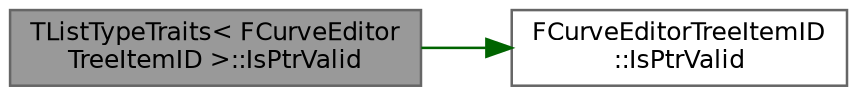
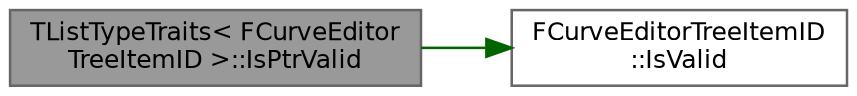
node "FCurveEditorTreeItemID ::IsPtrValid": label "FCurveEditorTreeItemID ::IsPtrValid" -> "FCurveEditorTreeItemID ::IsValid"
